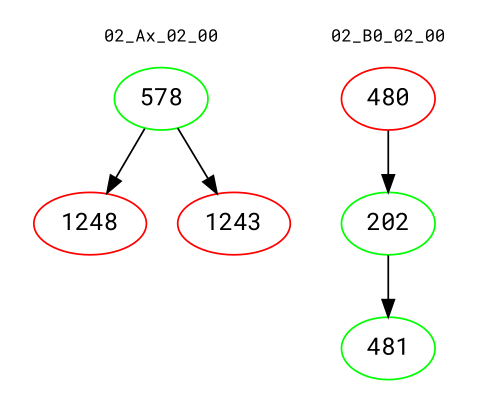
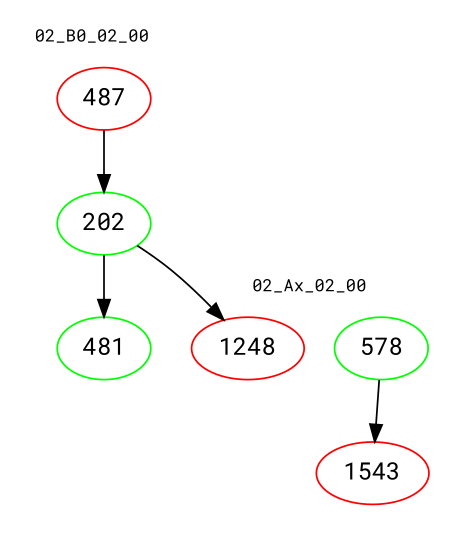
node "480": label "480" -> "487"
edge "578" -> "1248": now "202" -> "1248"
node "1243": label "1243" -> "1543"
